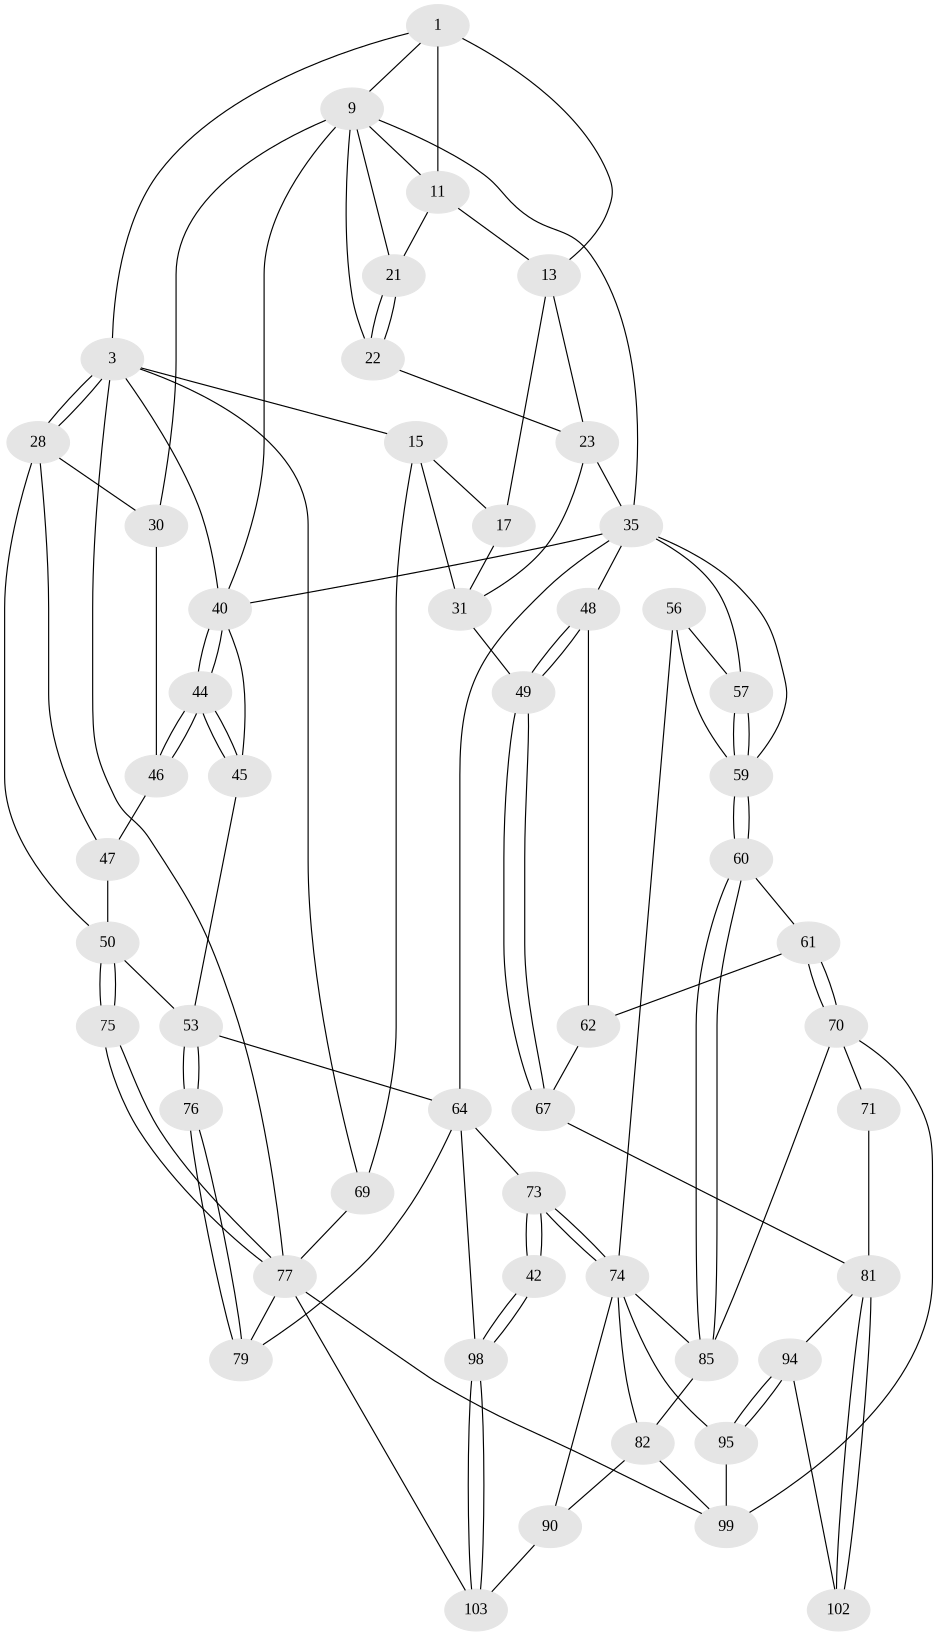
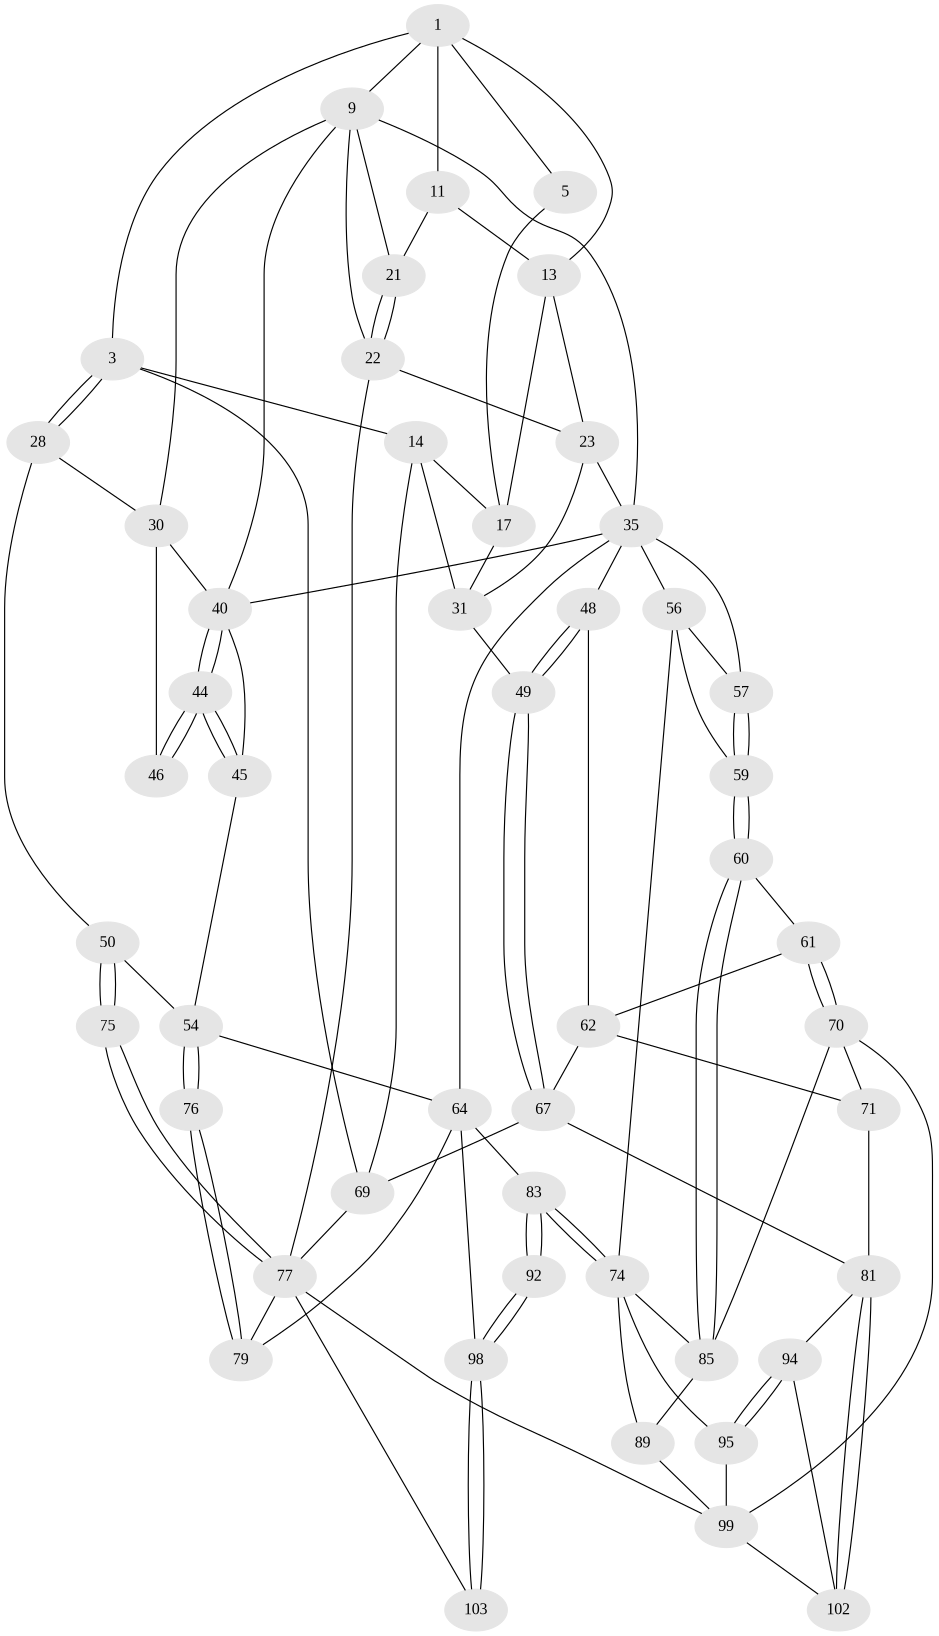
edge "9" -- "11": removed
node "5": added
node "15": label "15" -> "14"
edge "3" -- "40": now "30" -- "40"
edge "35" -- "59": now "35" -- "56"
edge "3" -- "77": now "22" -- "77"
node "47": removed
node "53": label "53" -> "54"
edge "62" -- "71": added
edge "67" -- "69": added
node "73": label "73" -> "83"
node "42": label "42" -> "92"
node "82": label "82" -> "89"
node "90": removed
edge "99" -- "102": added
